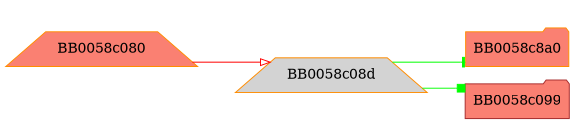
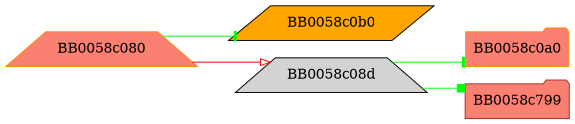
node "BB0058c0b0": added
node "BB0058c8a0": label "BB0058c8a0" -> "BB0058c0a0"
node "BB0058c08d": color darkorange -> black
node "BB0058c099": label "BB0058c099" -> "BB0058c799"
